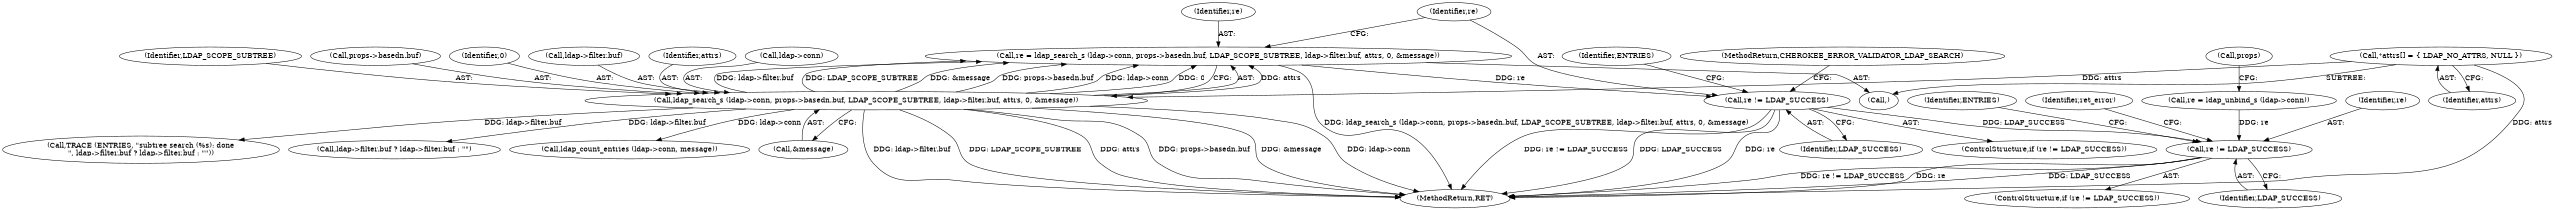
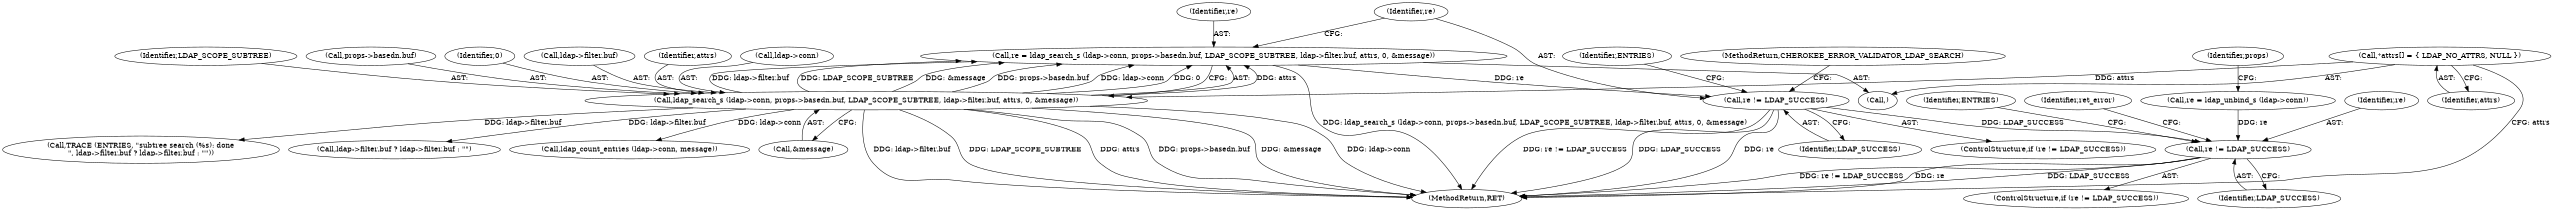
node "(Call,props)": label "(Call,props)" -> "(Identifier,props)"
edge "(Call,*attrs[] = { LDAP_NO_ATTRS, NULL })" -> "(Call,)": label "SUBTREE: " -> "AST: "
edge "(Call,*attrs[] = { LDAP_NO_ATTRS, NULL })" -> "(MethodReturn,RET)": label "DDG: attrs" -> "CFG: attrs"
